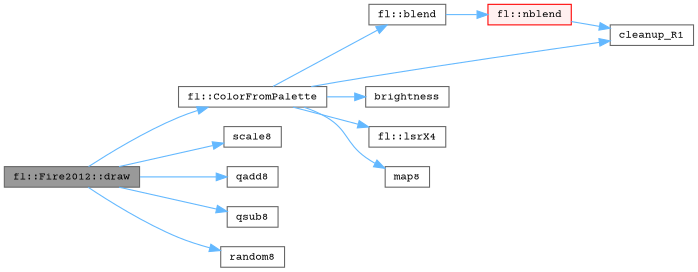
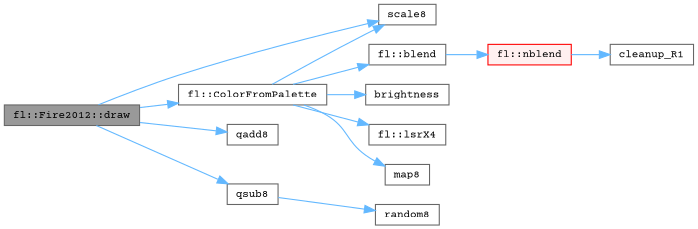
edge "fl::ColorFromPalette" -> "cleanup_R1": now "fl::ColorFromPalette" -> "scale8"
edge "fl::Fire2012::draw" -> "random8": now "qsub8" -> "random8"
